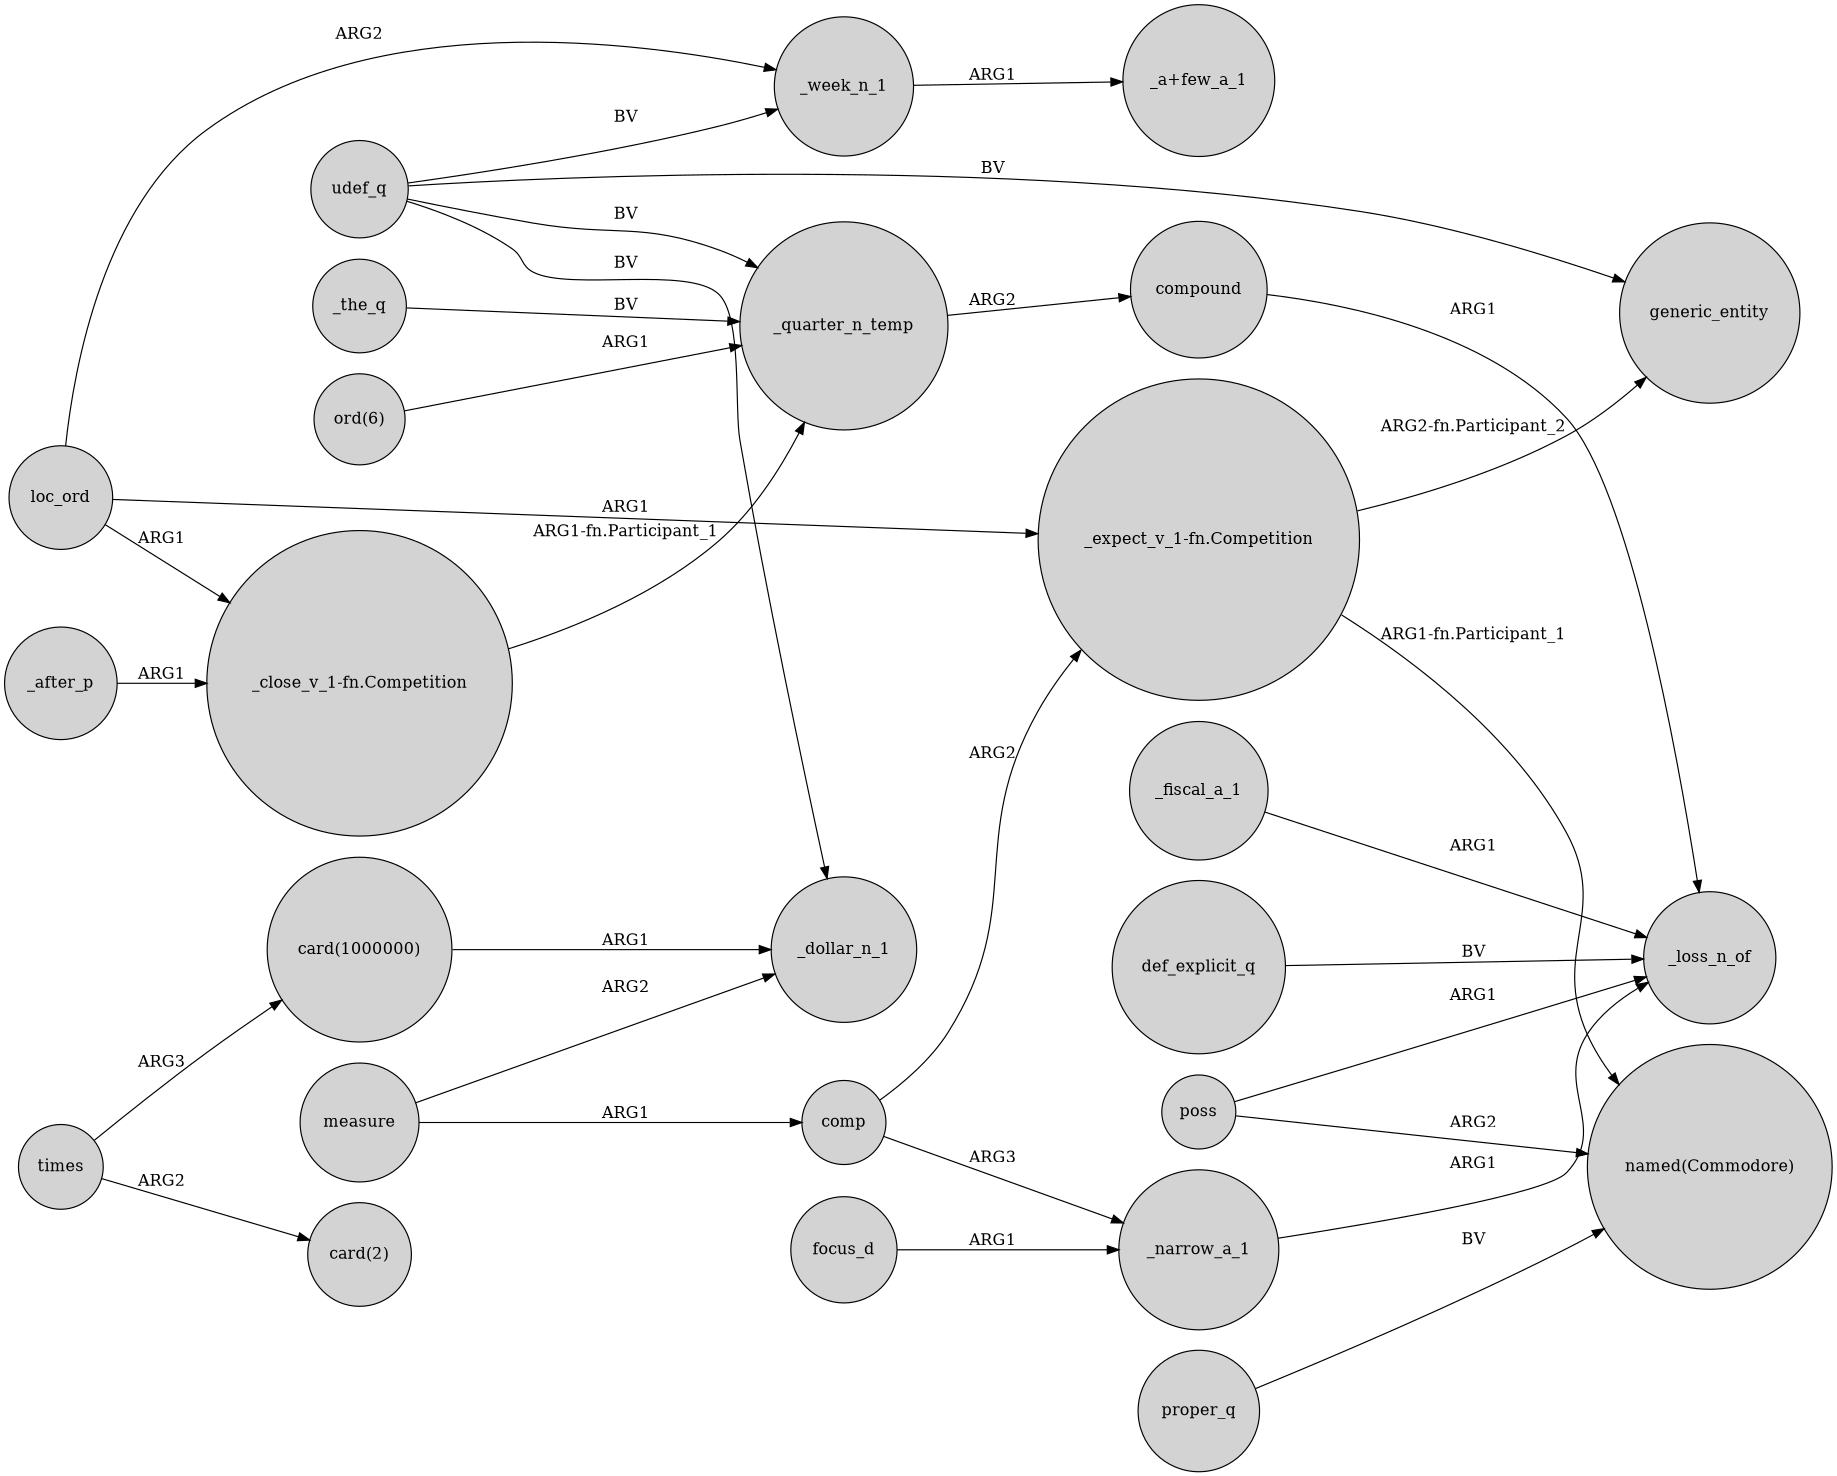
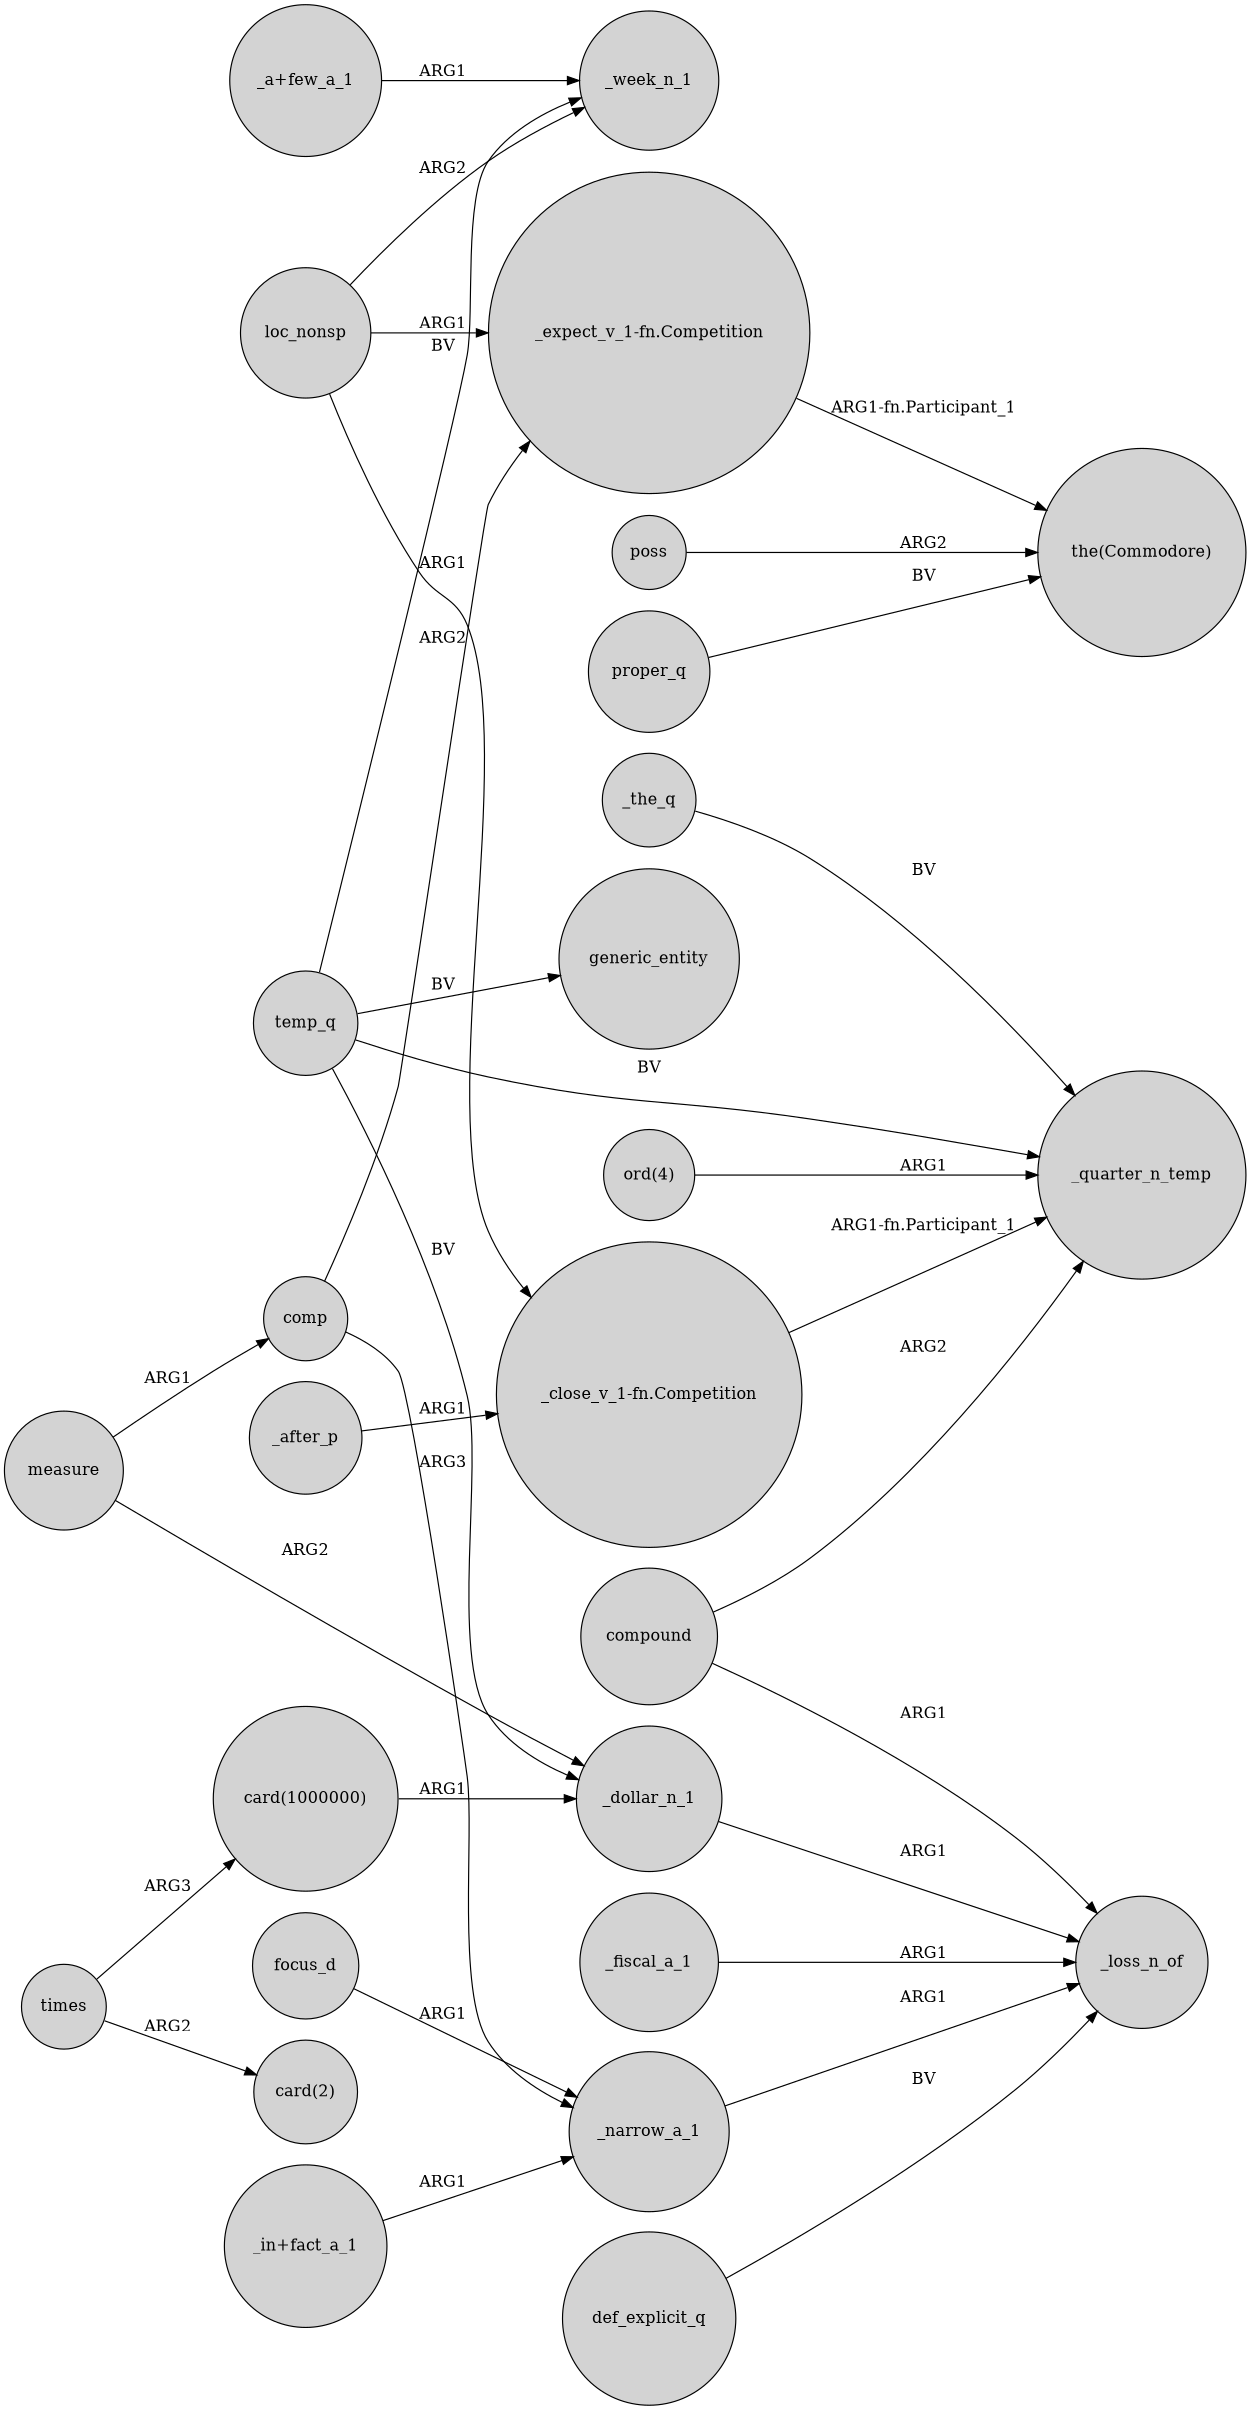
edge "_week_n_1" -> "_a+few_a_1": reversed
node "udef_q": label "udef_q" -> "temp_q"
edge "_quarter_n_temp" -> "compound": reversed
node "ord(6)": label "ord(6)" -> "ord(4)"
edge "_expect_v_1-fn.Competition" -> "generic_entity": removed, label "ARG2-fn.Participant_2"
node "loc_ord": label "loc_ord" -> "loc_nonsp"
edge "poss" -> "_loss_n_of": now "_dollar_n_1" -> "_loss_n_of"
node "named(Commodore)": label "named(Commodore)" -> "the(Commodore)"
node "_in+fact_a_1": added
